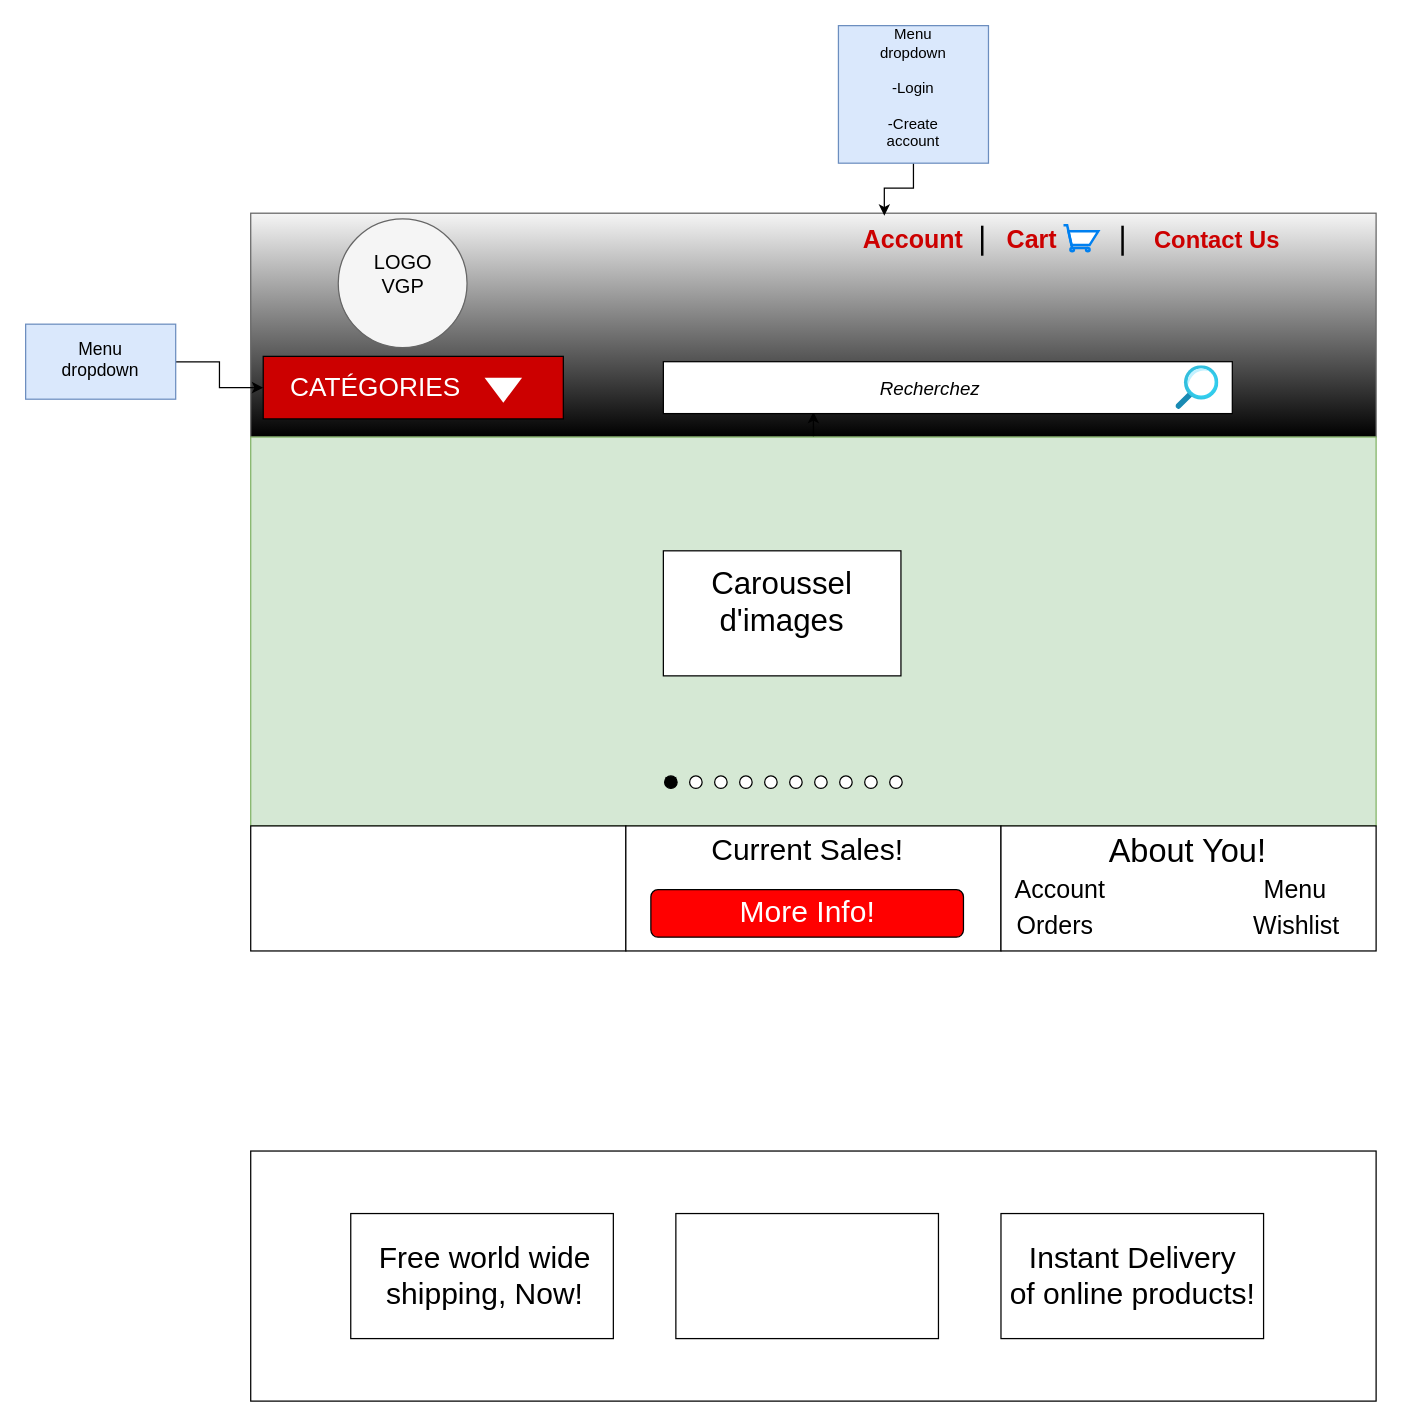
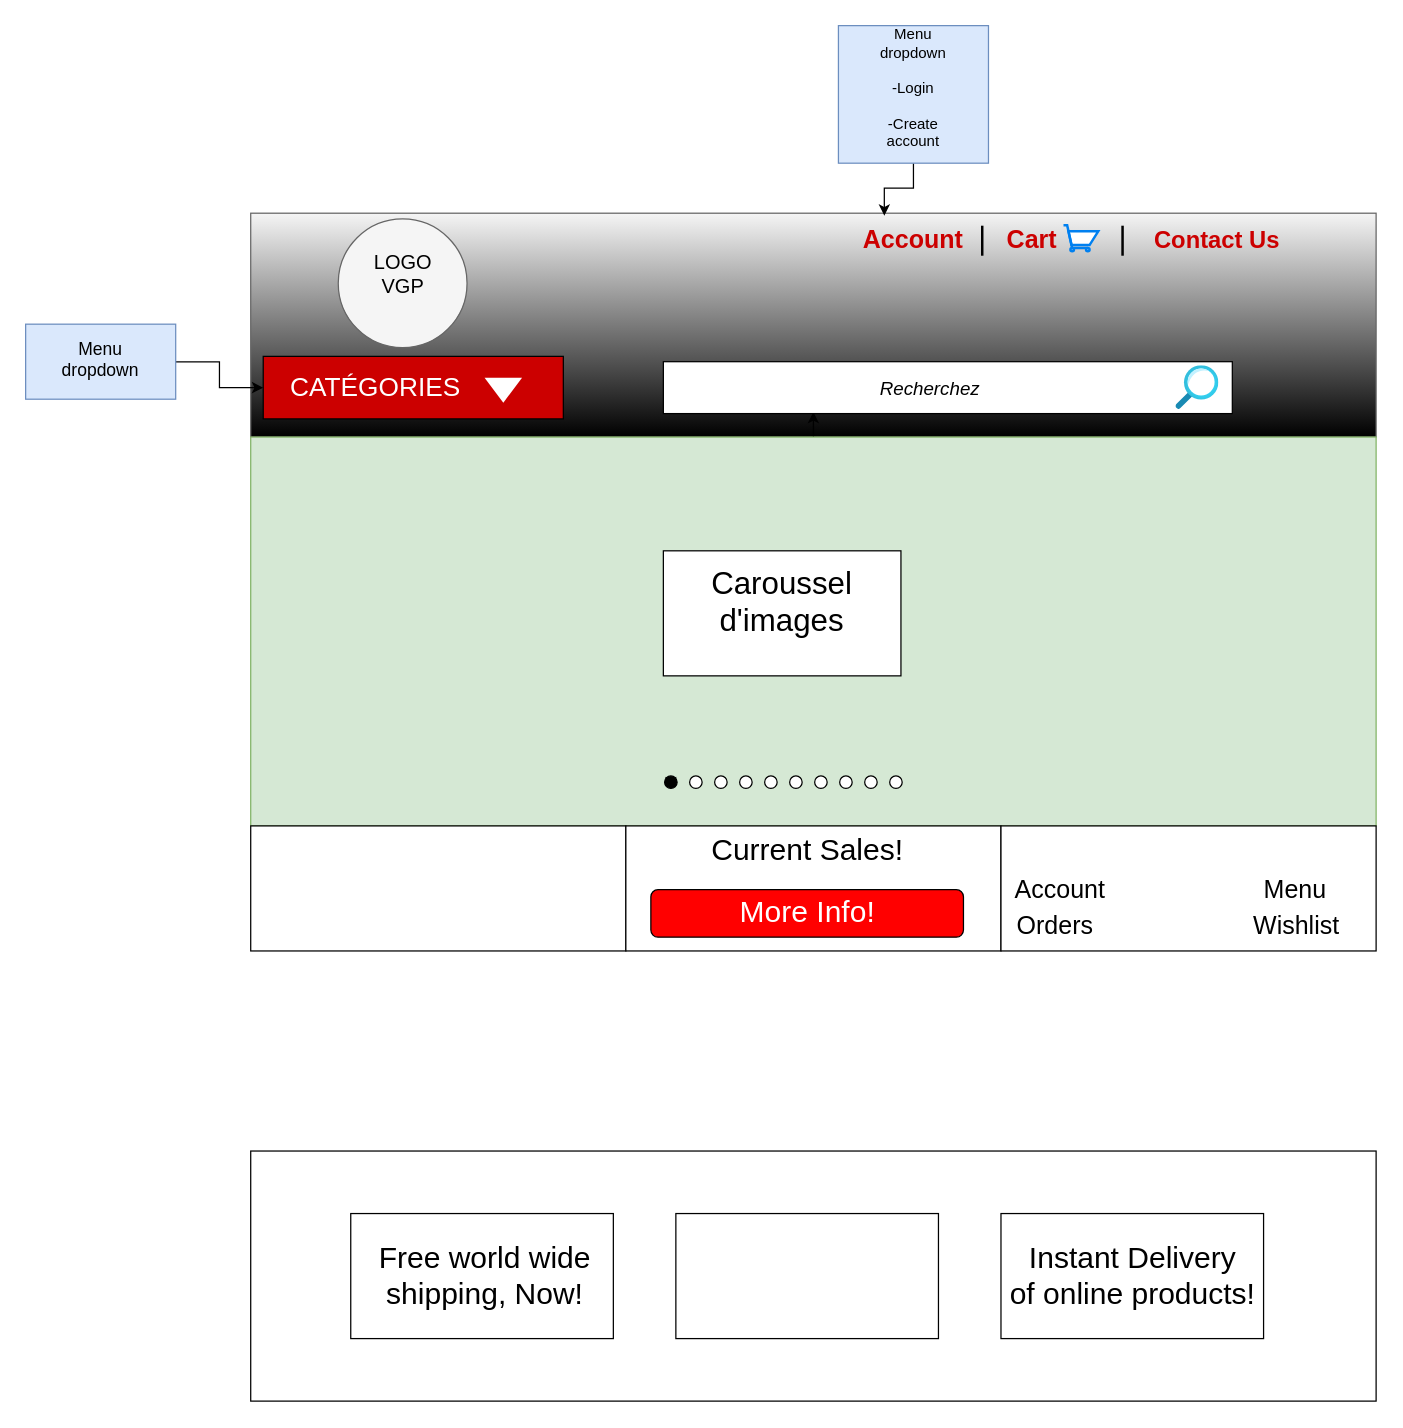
node "About You!": removed
